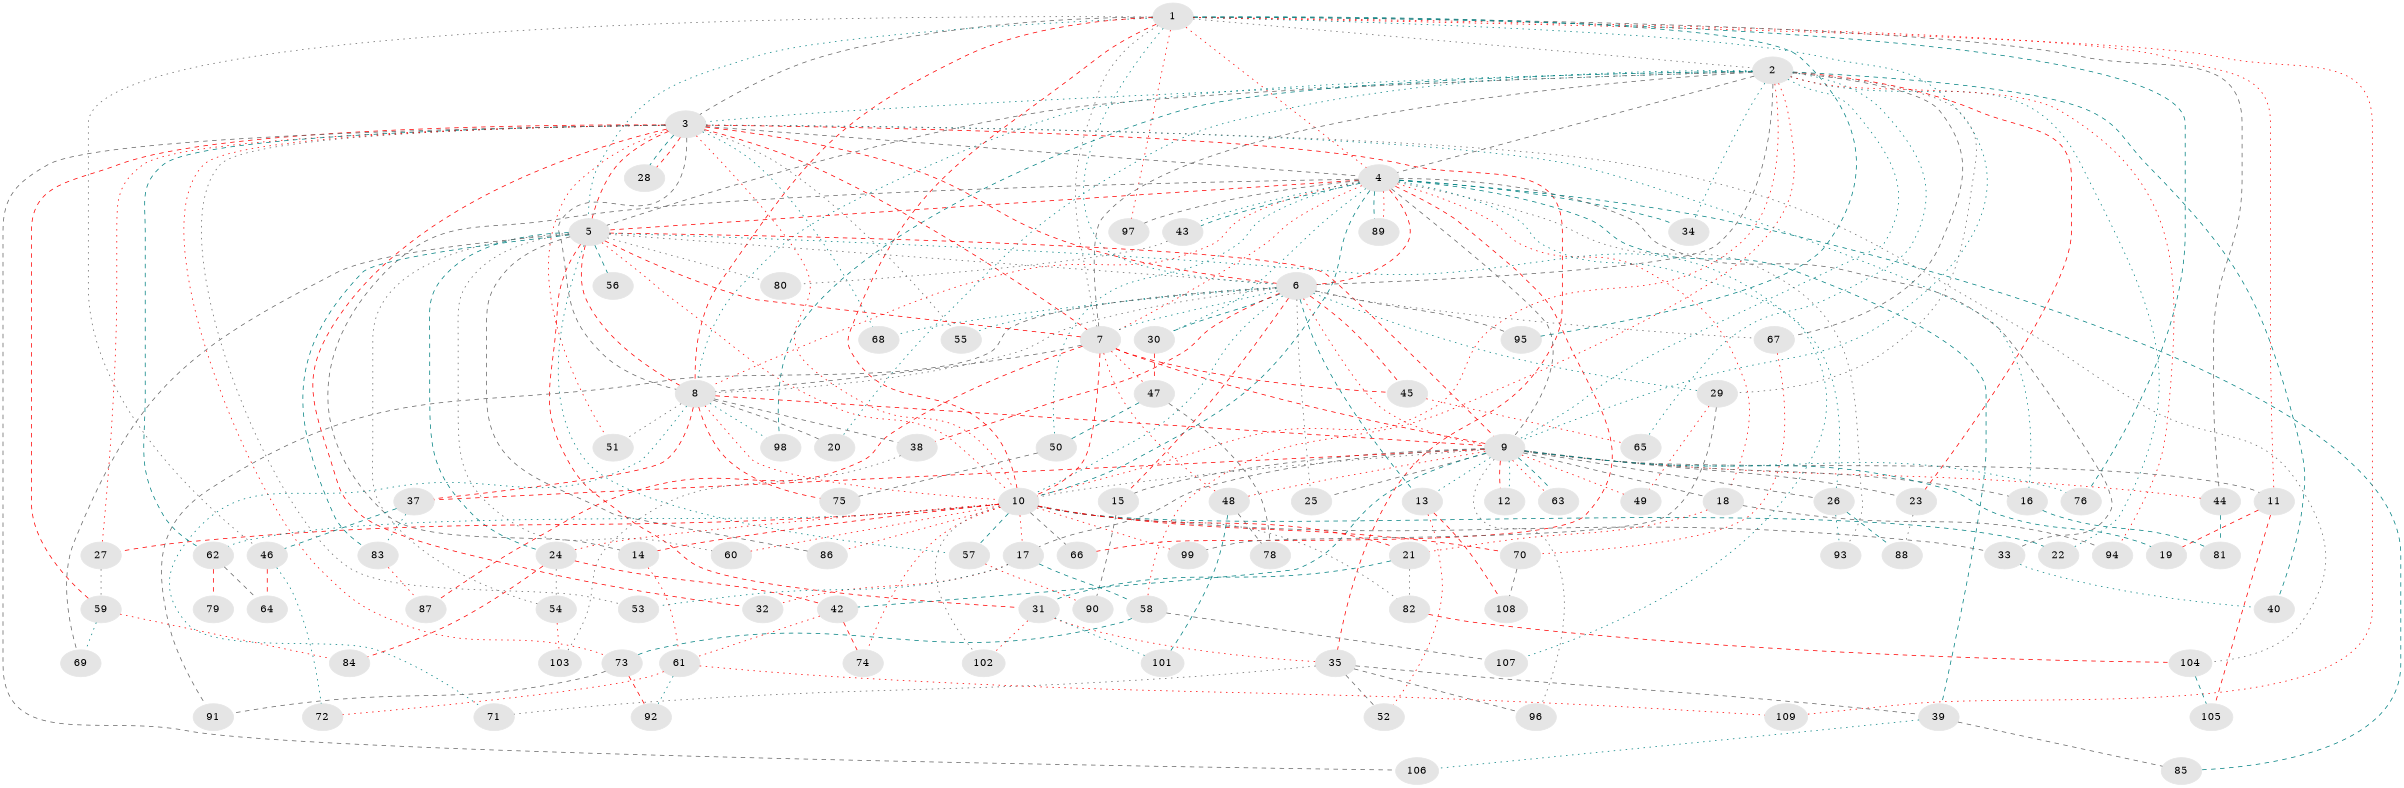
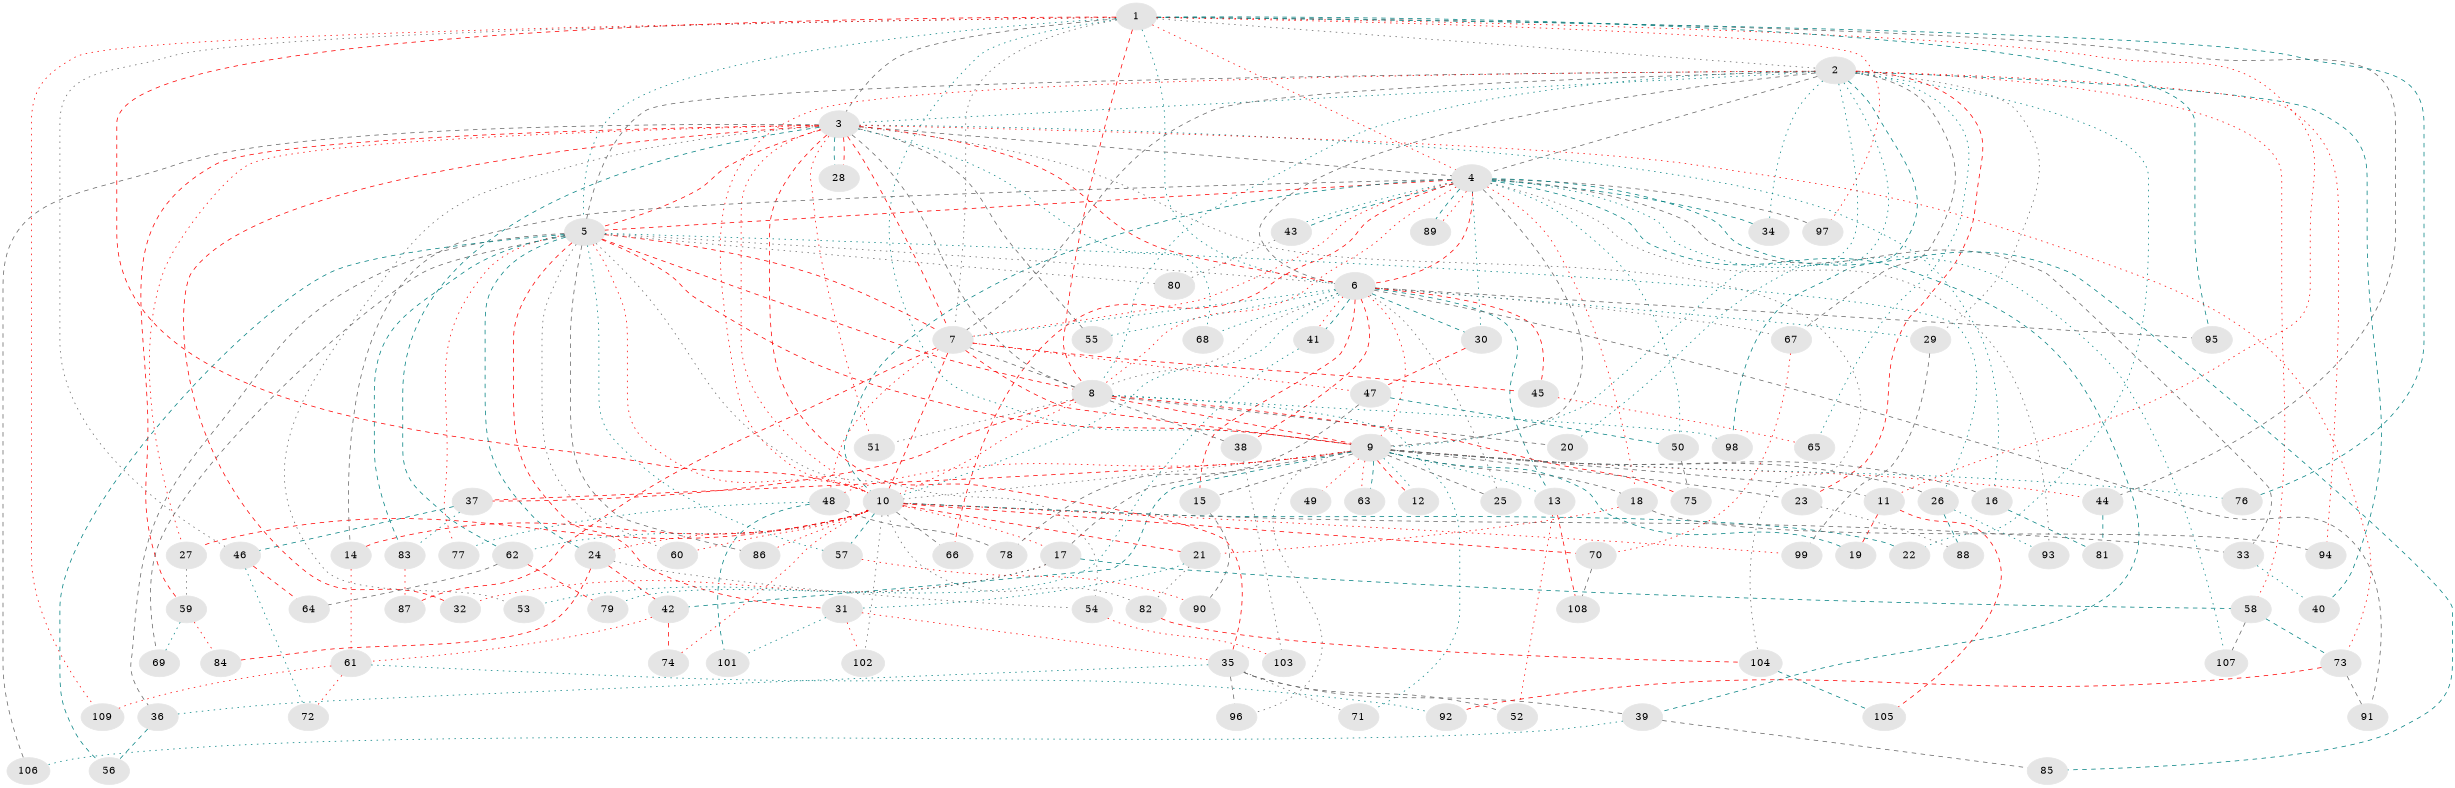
edge "3" -- "55": style dotted -> dashed
node "41": added
edge "29" -- "49": removed
node "77": added
edge "21" -- "31": style dashed -> dotted
node "36": added
